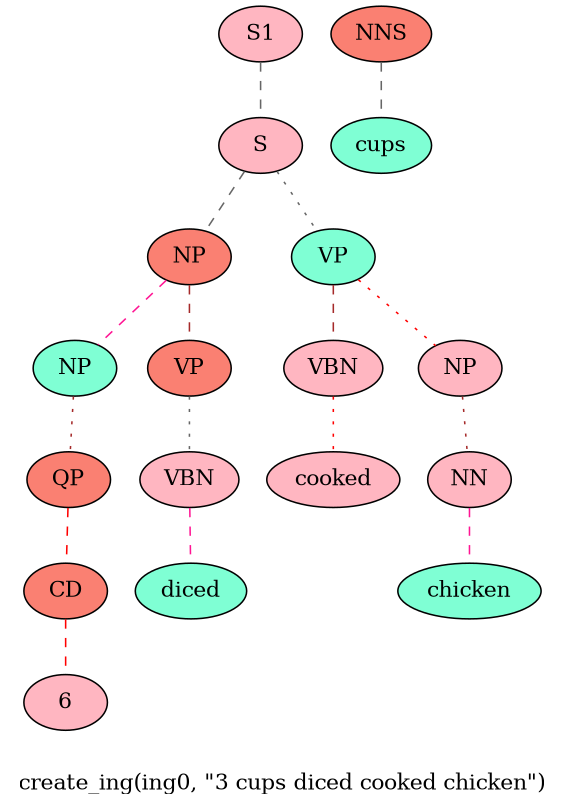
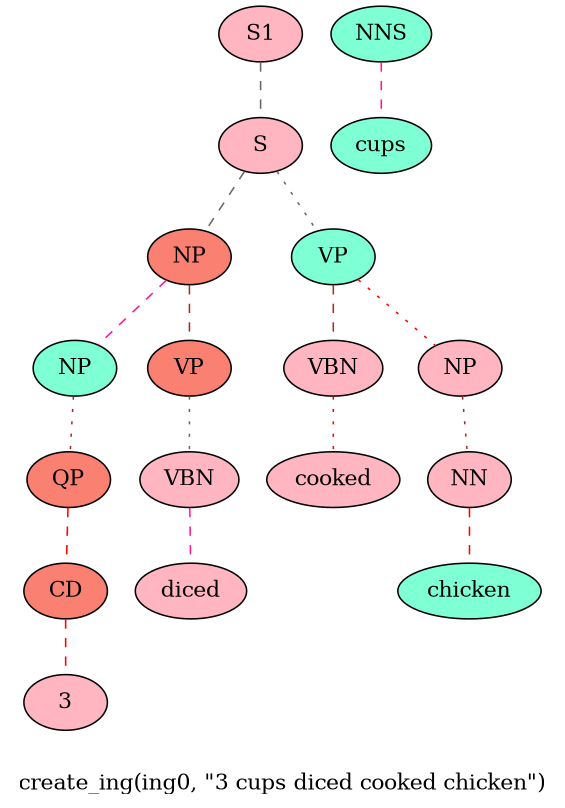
node "NNS": fillcolor salmon -> aquamarine
edge "NNS" -- "cups": color gray40 -> deeppink
edge "NN" -- "chicken": color deeppink -> red
node "diced": fillcolor aquamarine -> lightpink
node "6": label "6" -> "3"
